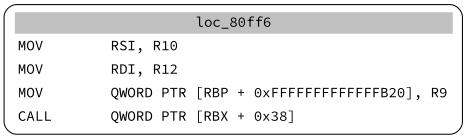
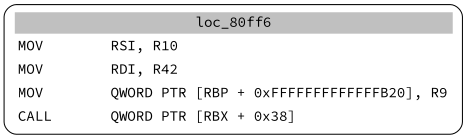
node "loc_80ff6": text "MOV        RDI, R12" -> "MOV        RDI, R42"
